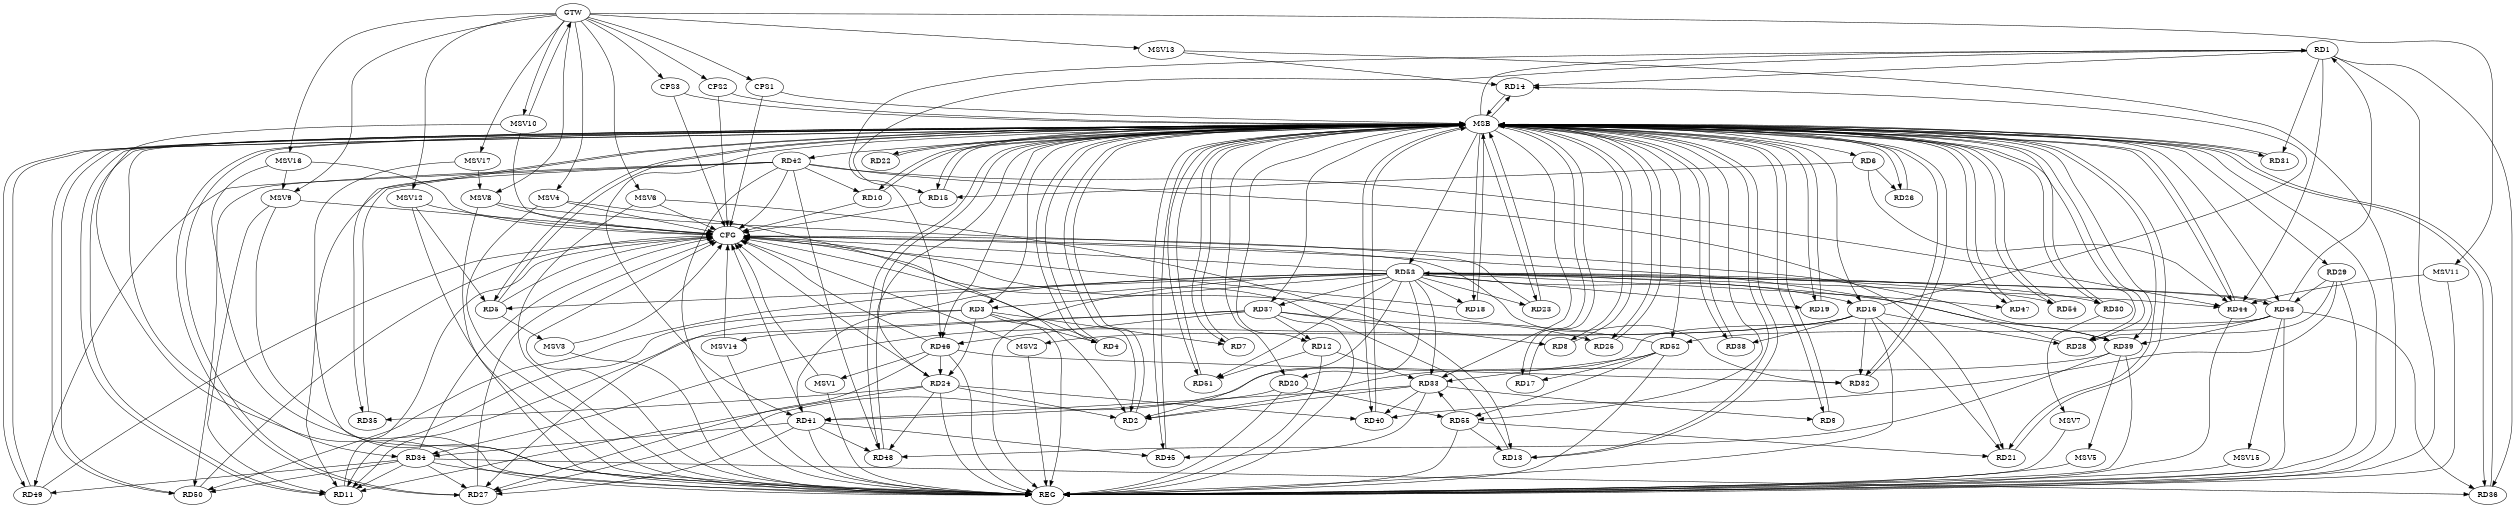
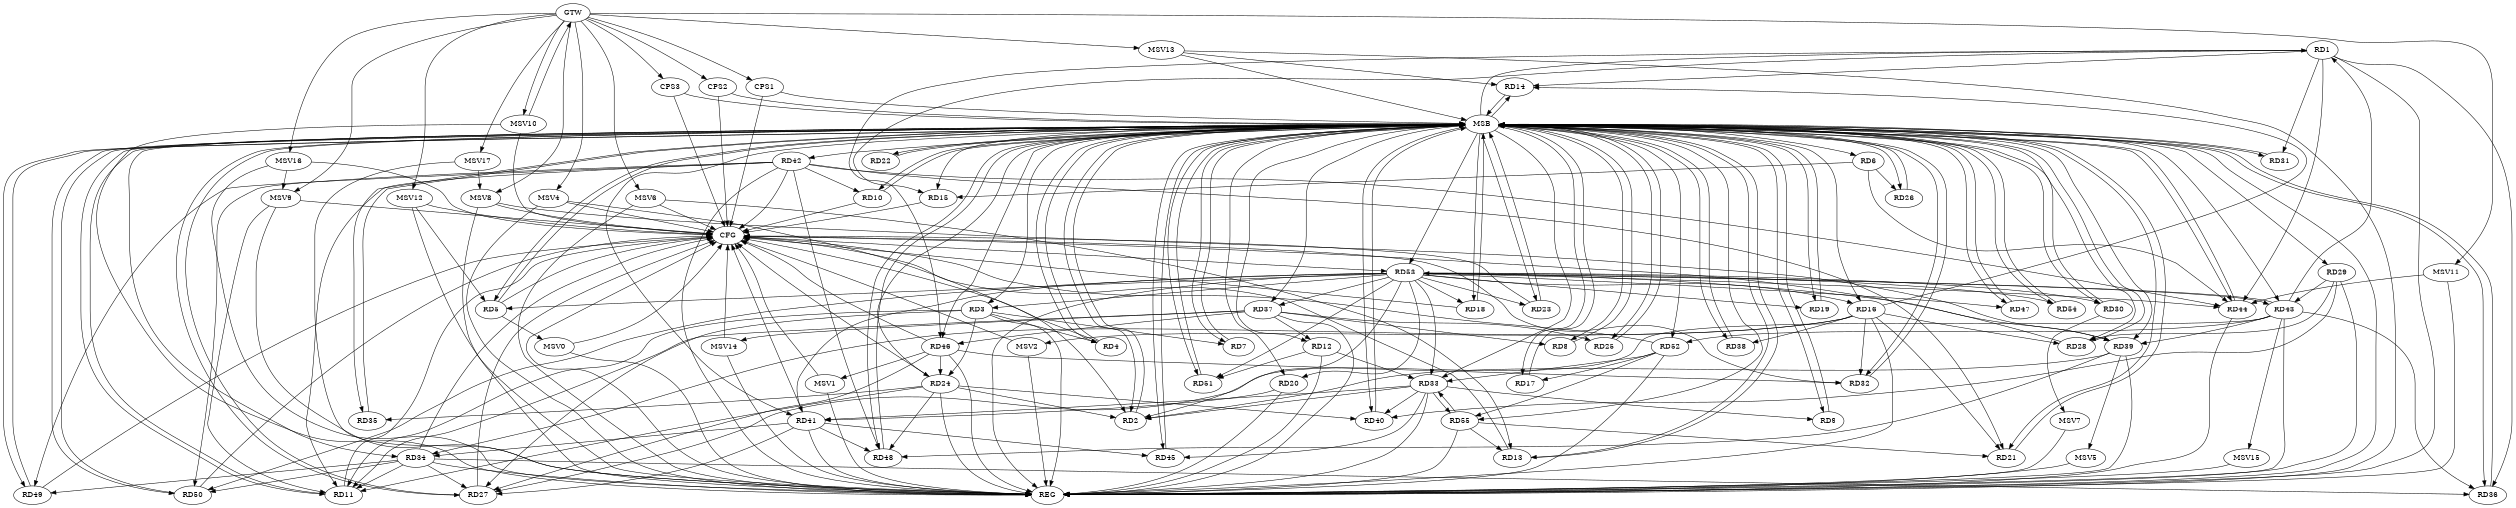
edge "RD15" -> "MSB": now "MSV13" -> "MSB"
edge "RD53" -> "CFG": reversed
node "MSV3": label "MSV3" -> "MSV0"
edge "RD20" -> "RD55": now "RD33" -> "RD55"
edge "RD33" -> "REG": added
